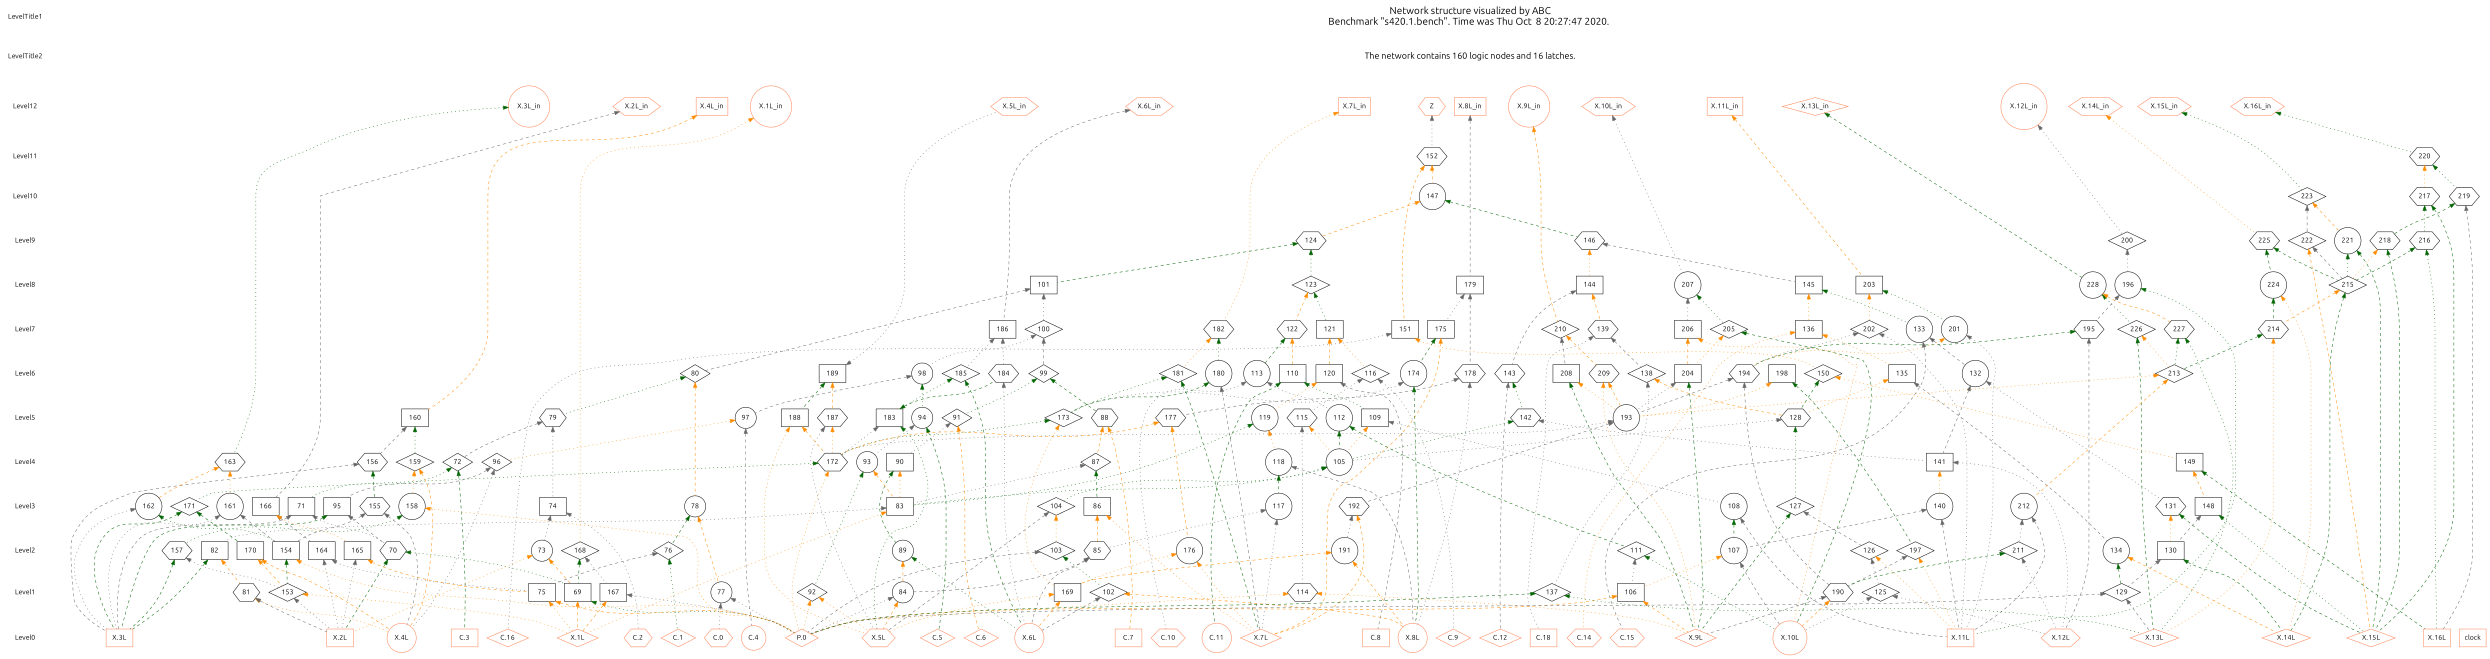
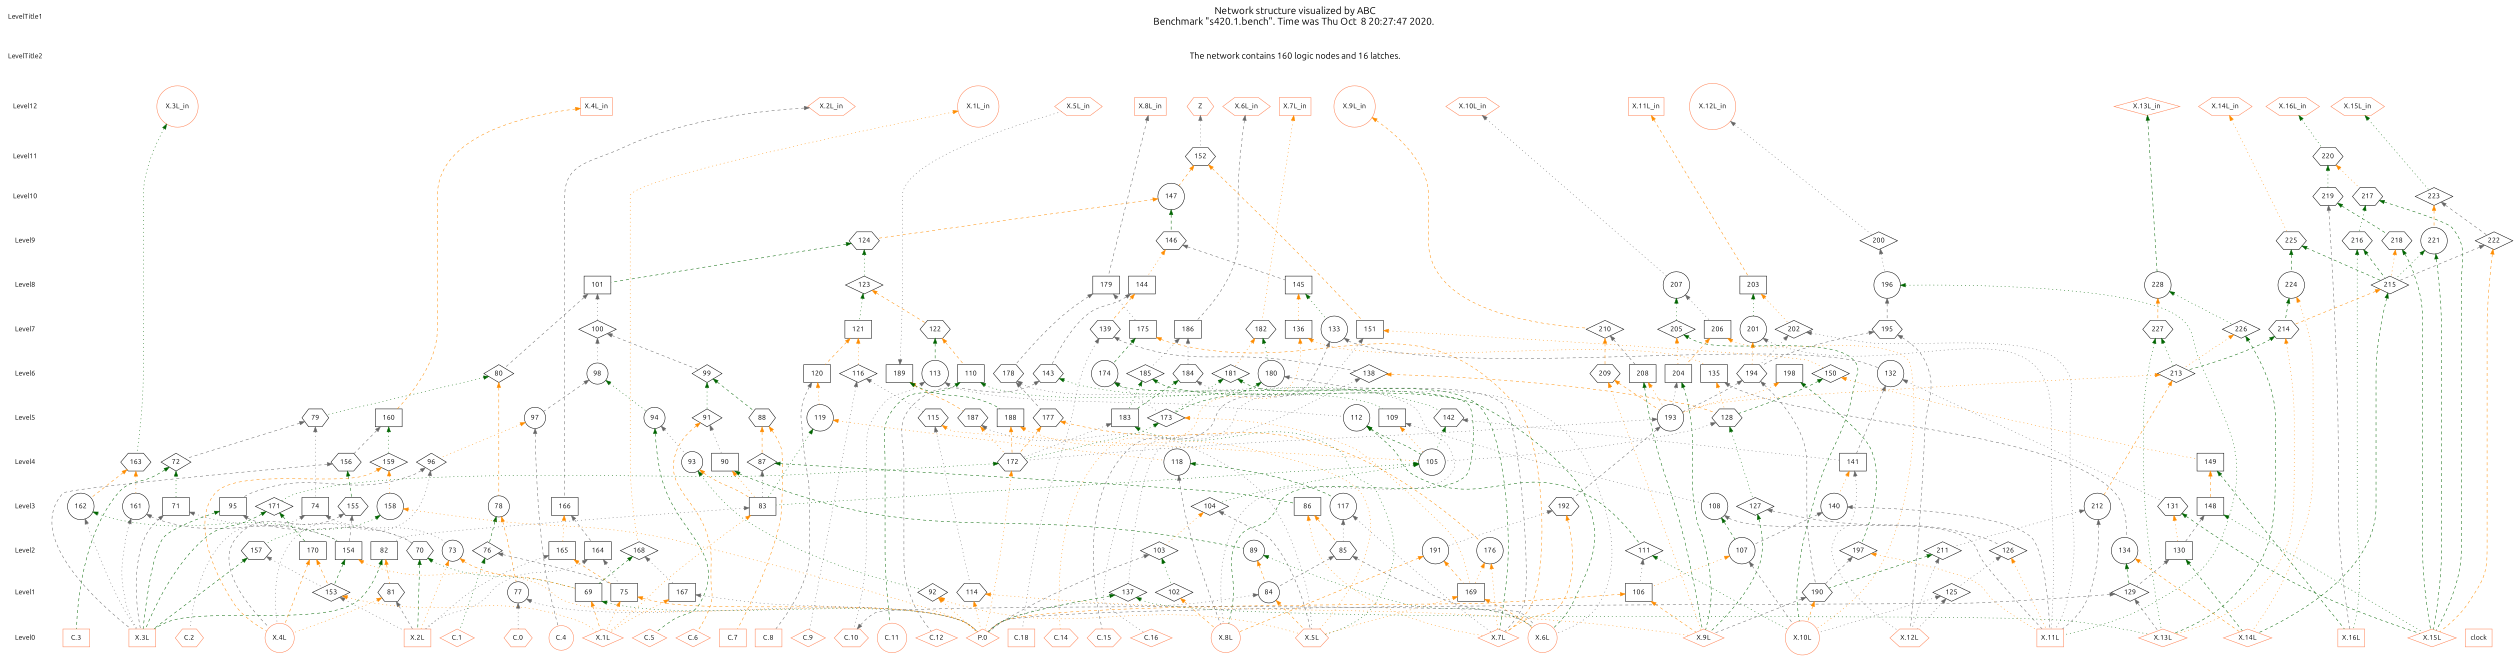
edge "194" -> "195": color darkgreen -> gray40
edge "184" -> "183": reversed
edge "X.6L" -> "102": now "X.6L" -> "C.10"
edge "X.1L" -> "167": style dashed -> dotted
